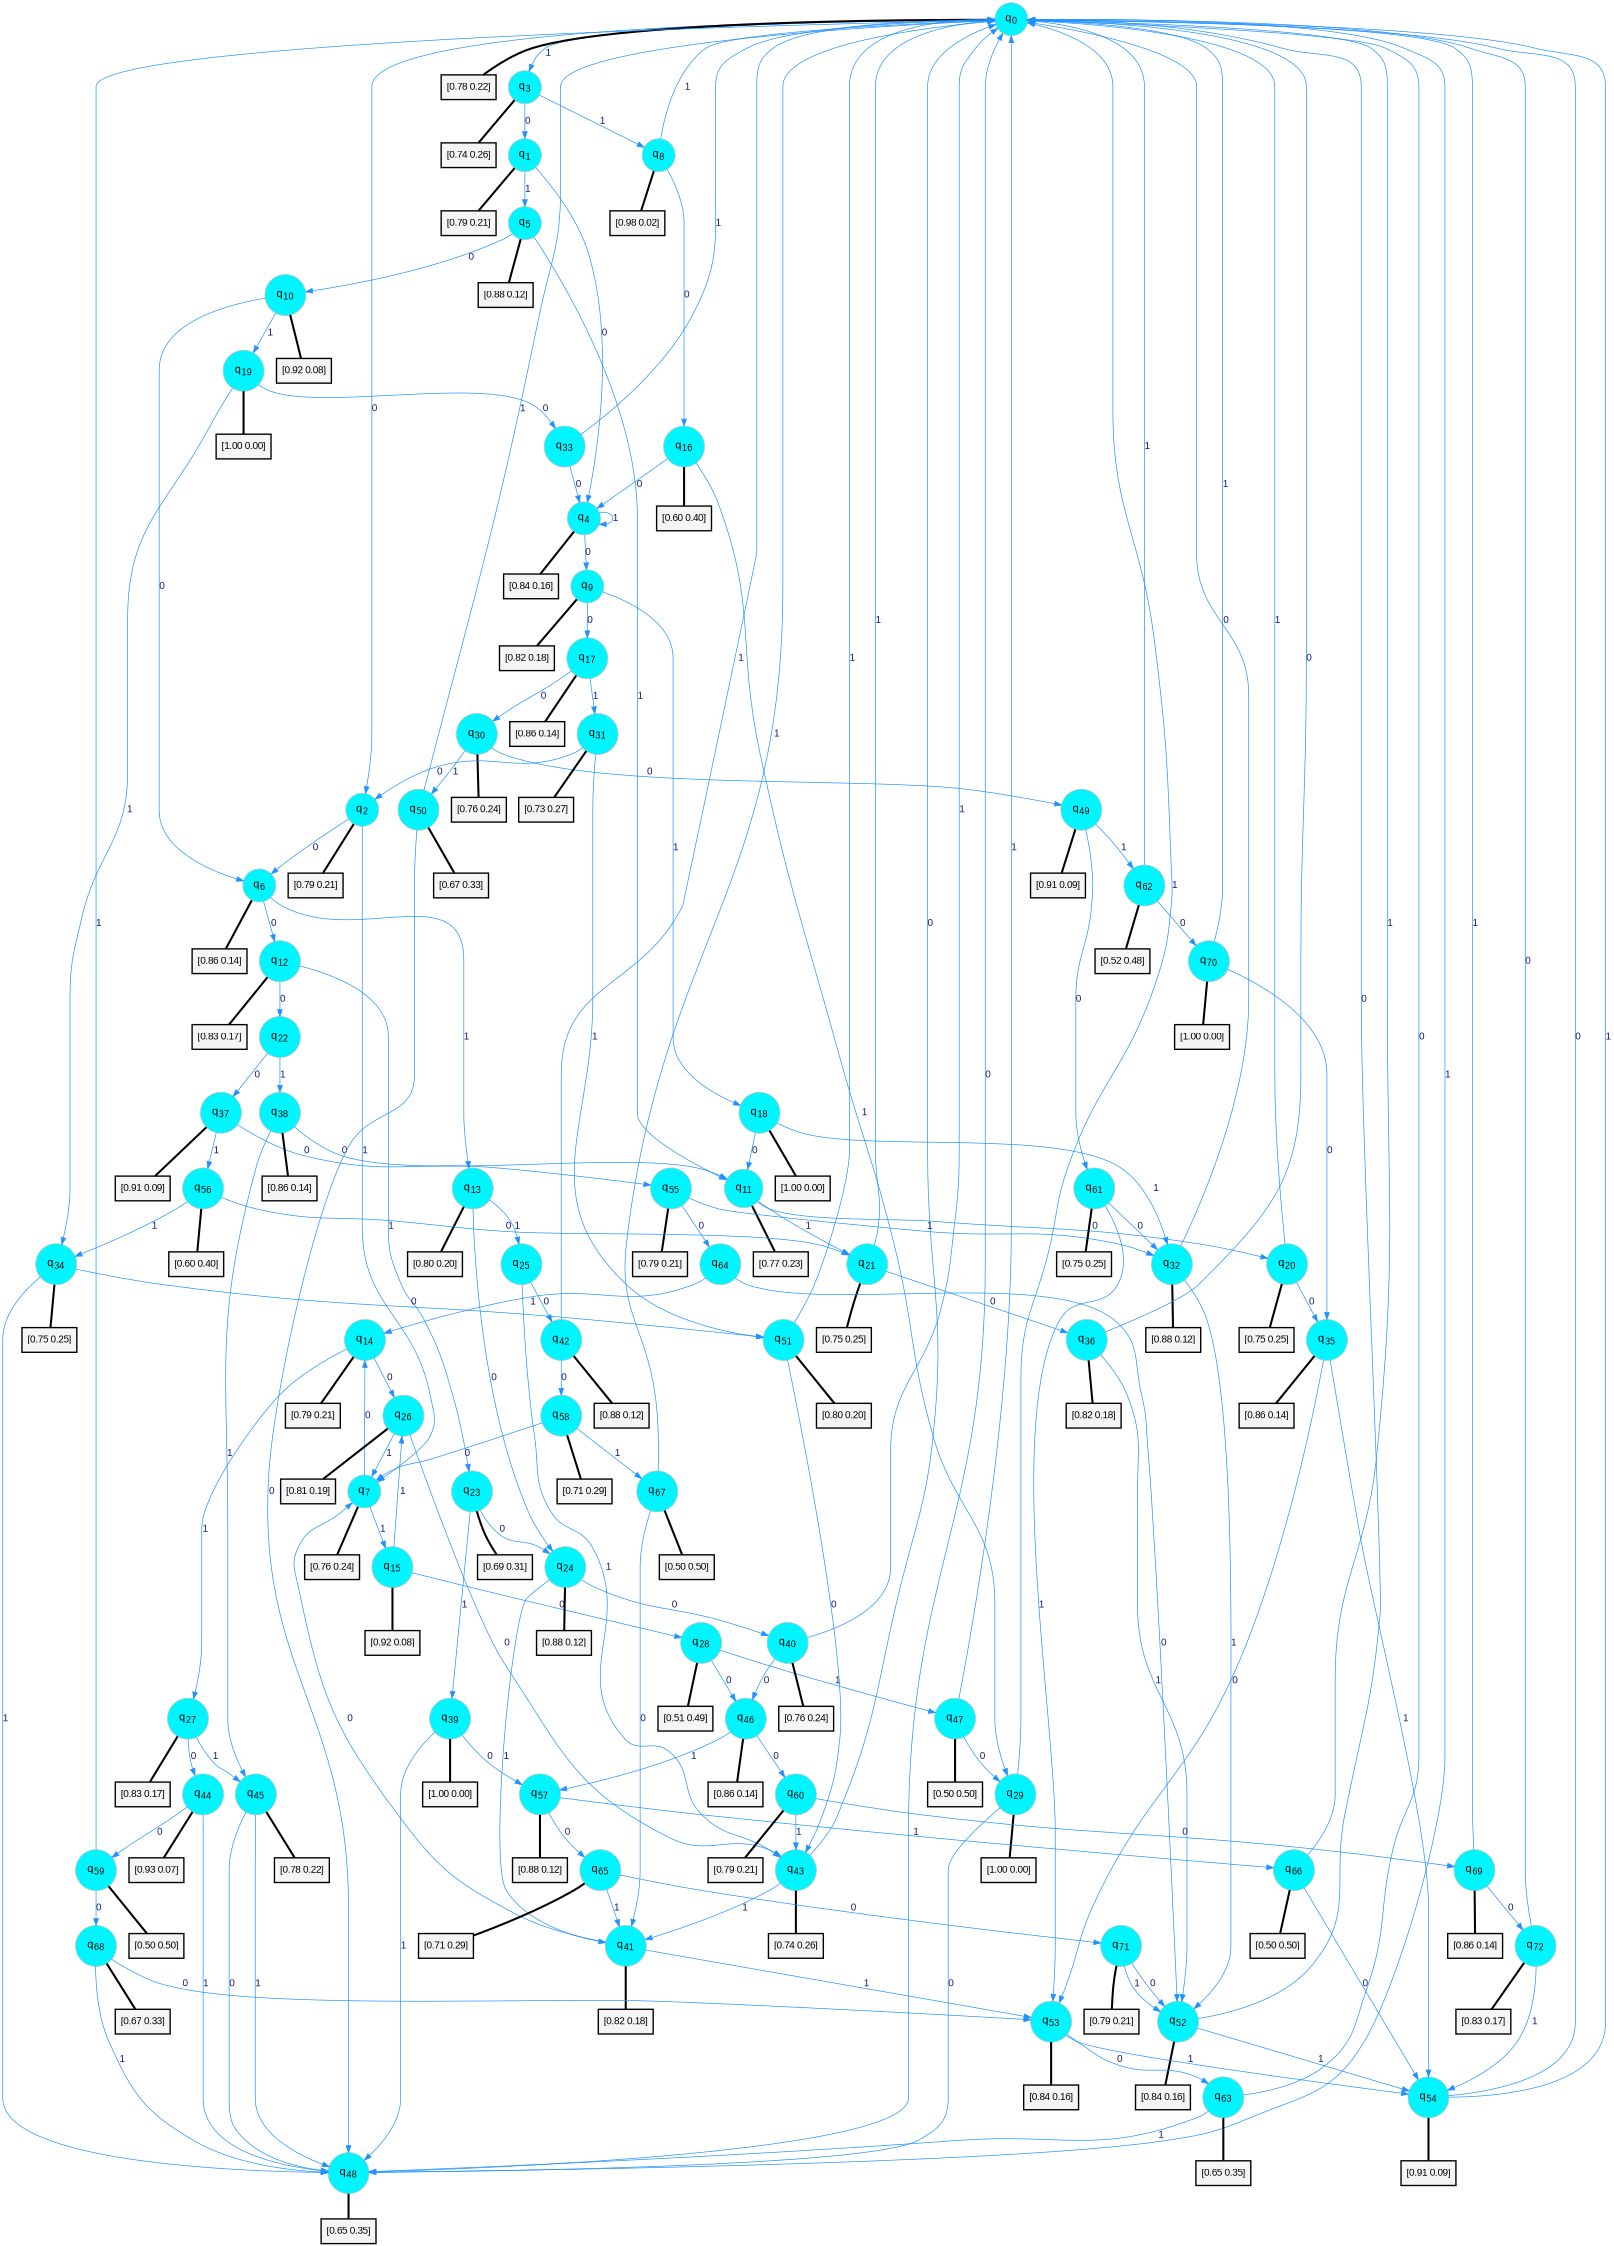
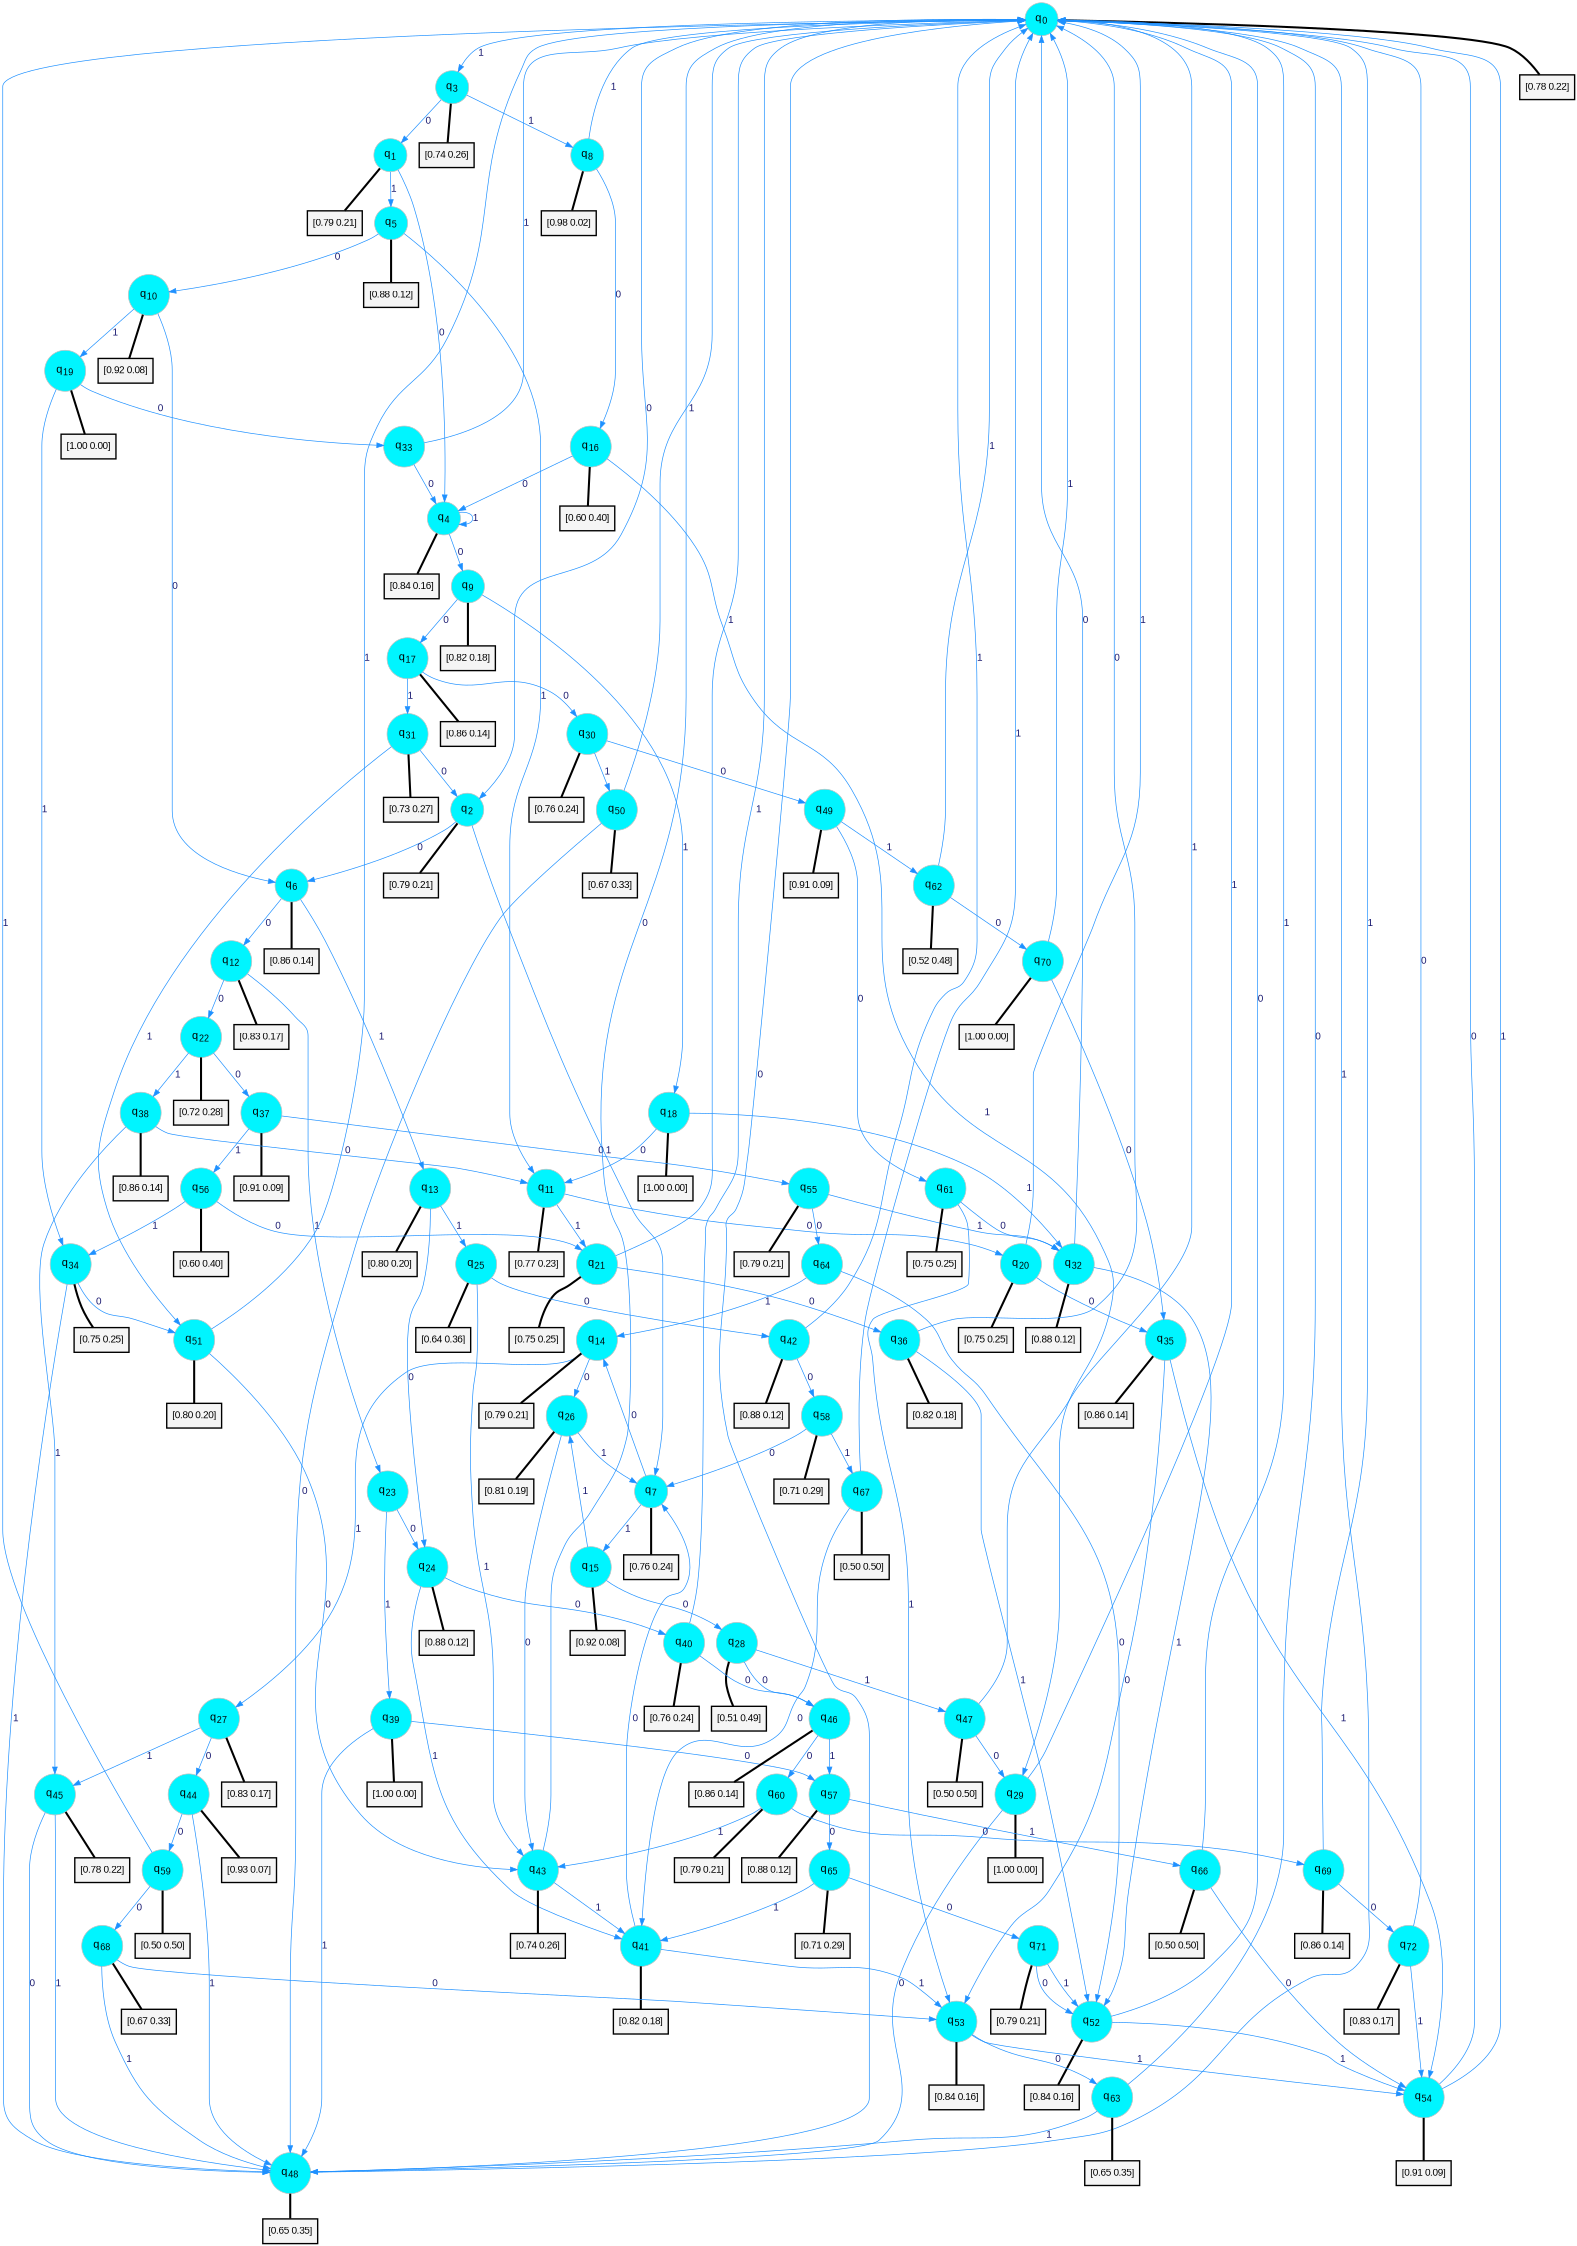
node "[0.72 0.28]": added
node "[0.64 0.36]": added
node "[0.69 0.31]": removed
